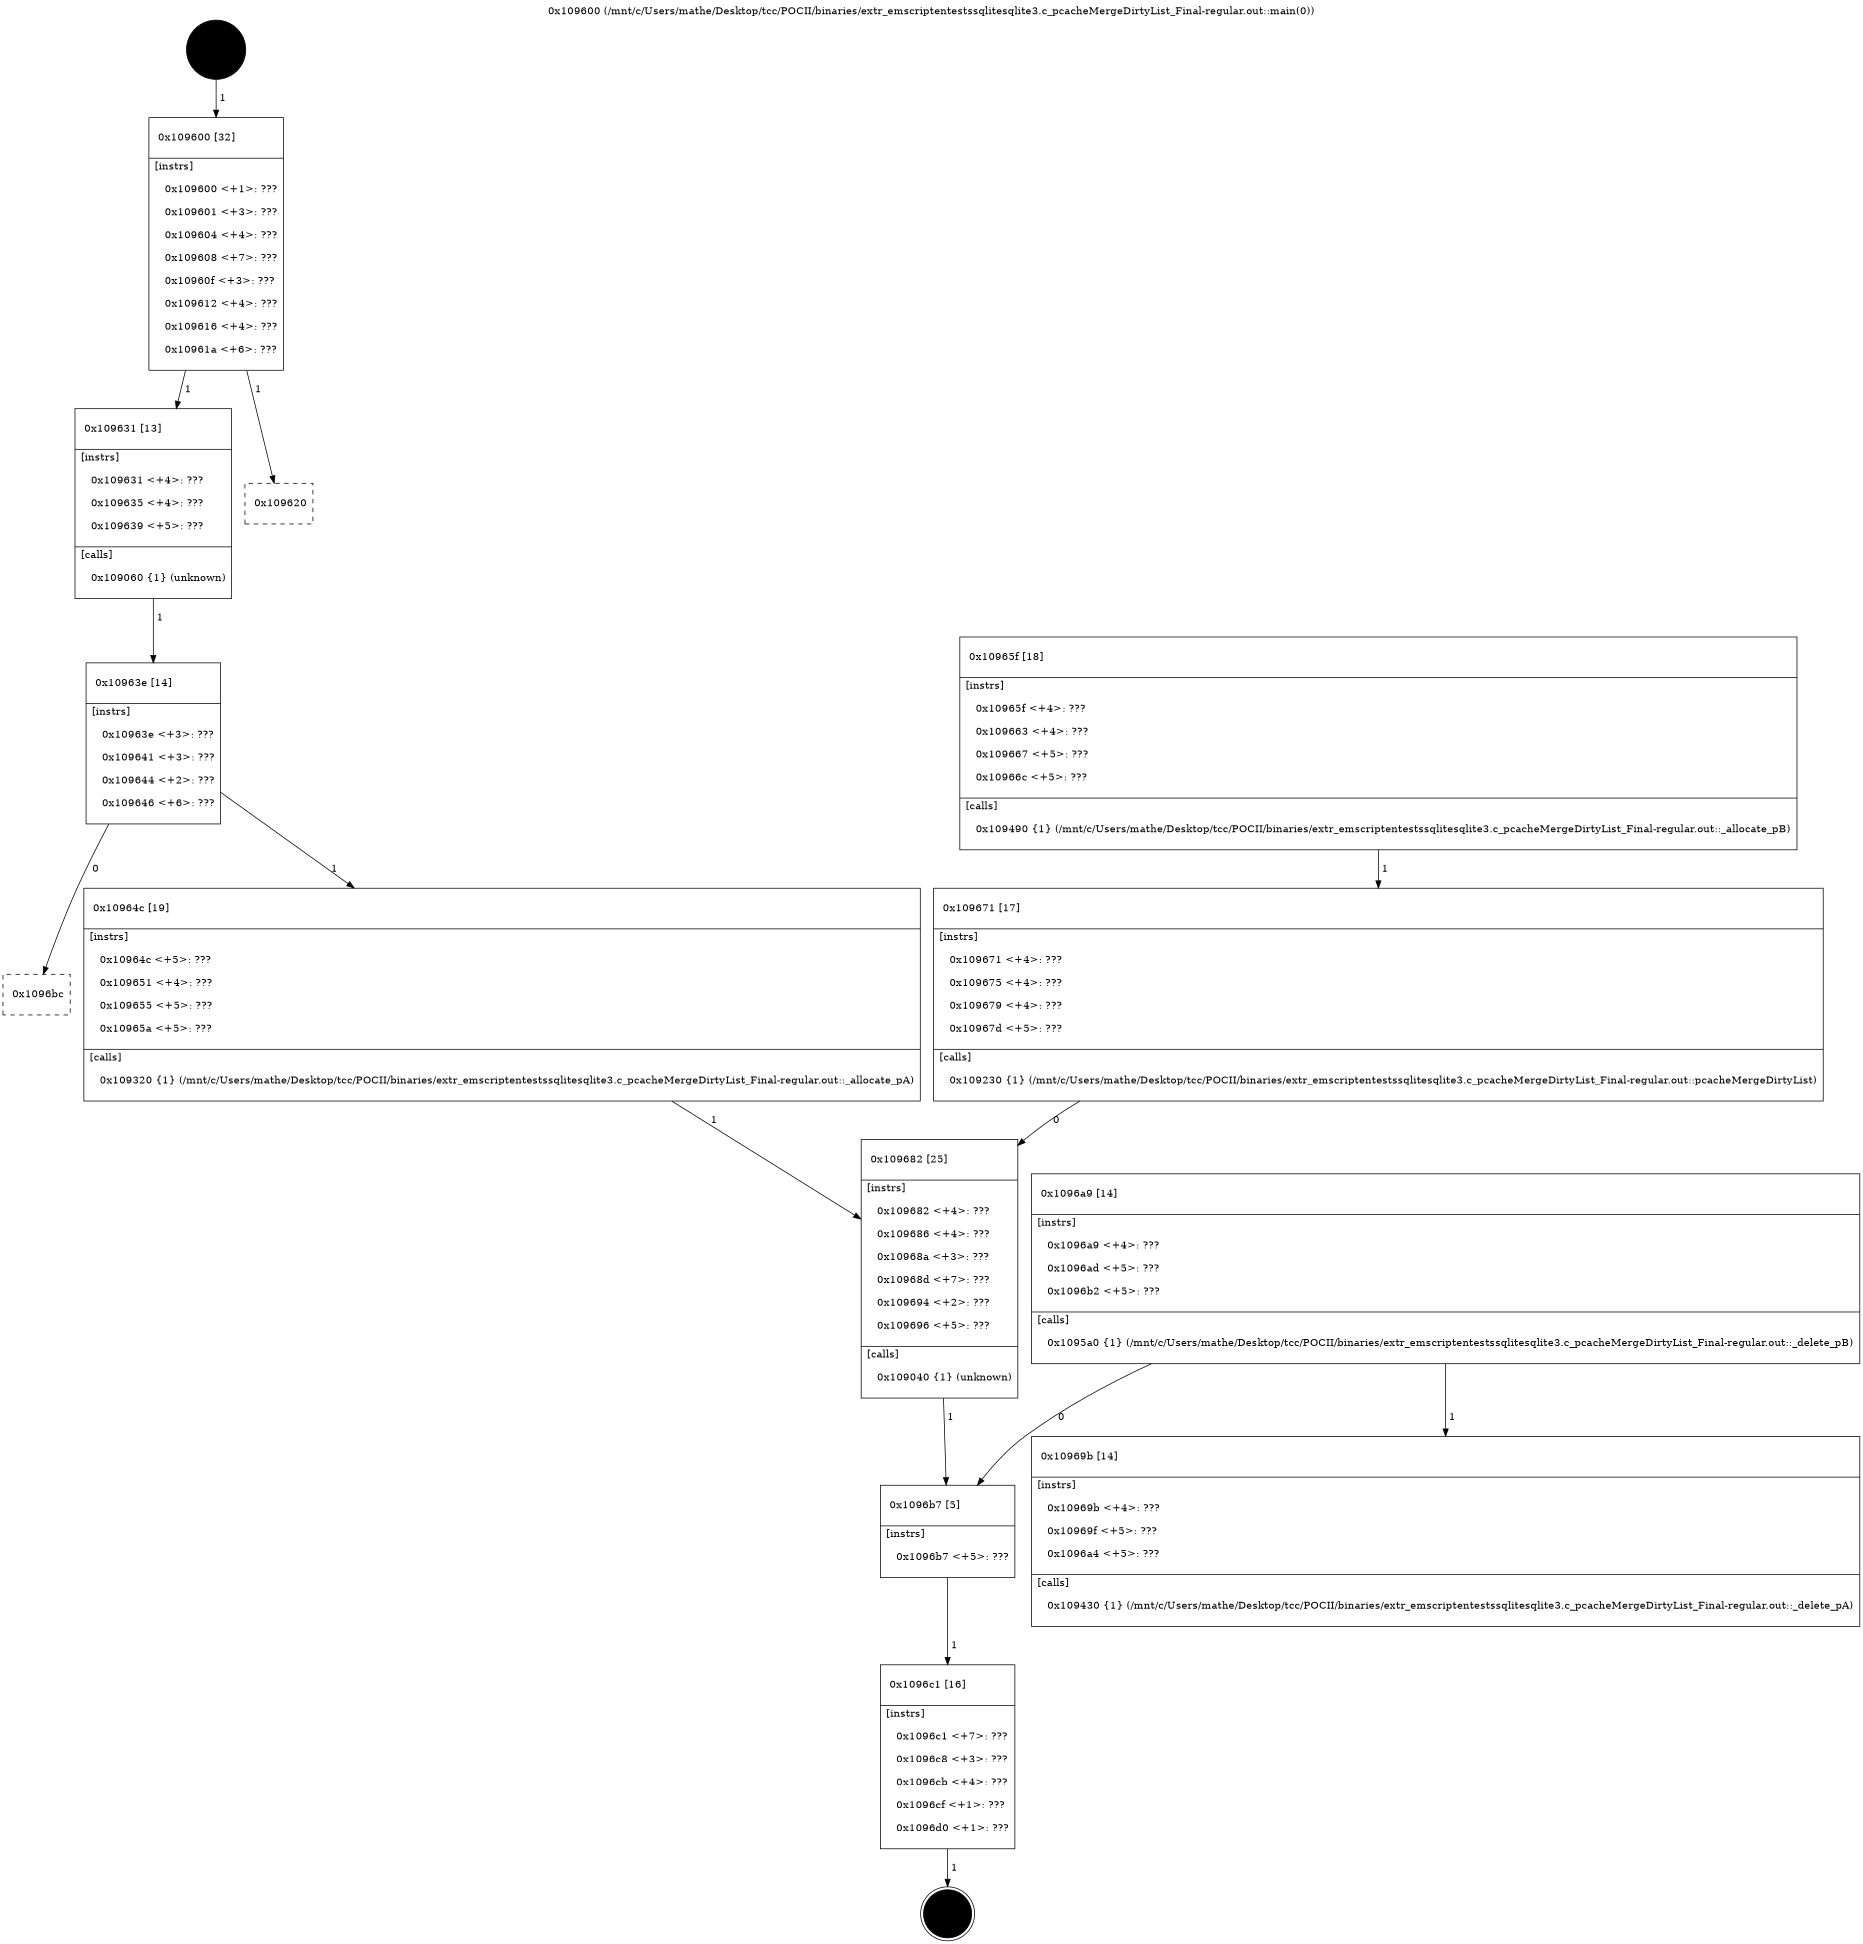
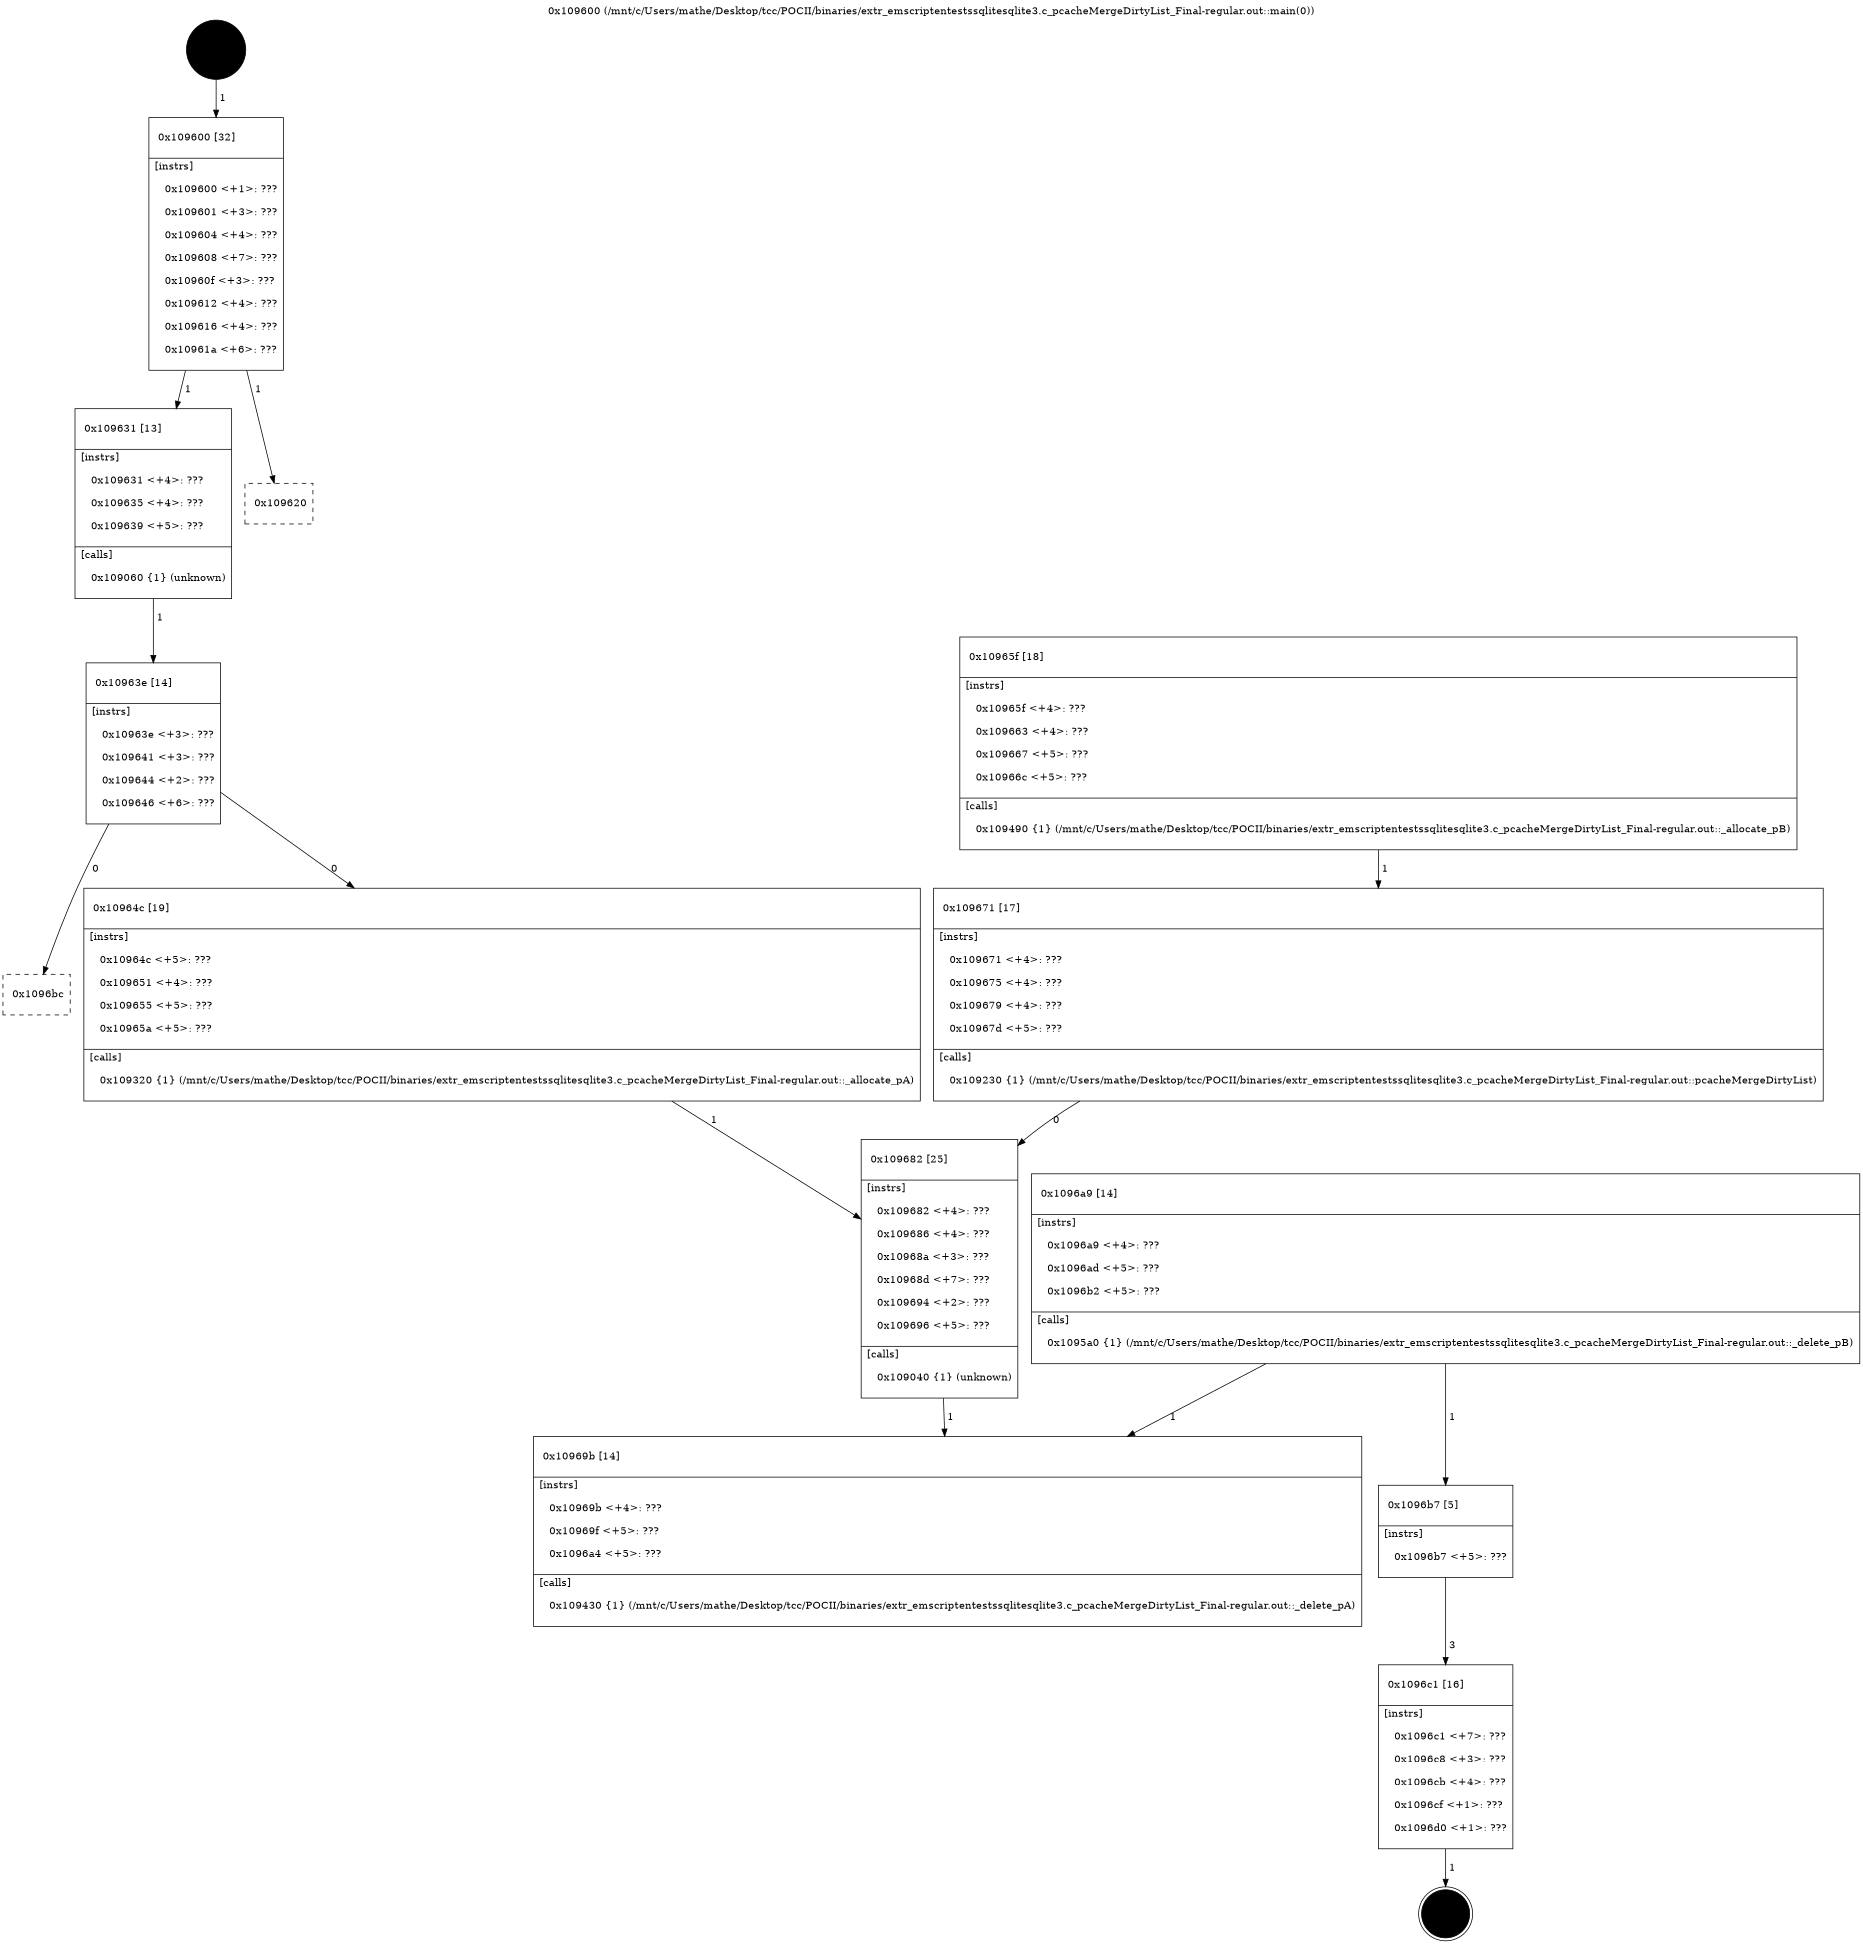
edge "0x10963e [14]" -> "0x10964c [19]": label " 1" -> " 0"
edge "0x1096a9 [14]" -> "0x1096b7 [5]": label " 0" -> " 1"
edge "0x109682 [25]" -> "0x1096b7 [5]": now "0x109682 [25]" -> "0x10969b [14]"
edge "0x1096b7 [5]" -> "0x1096c1 [16]": label " 1" -> " 3"
